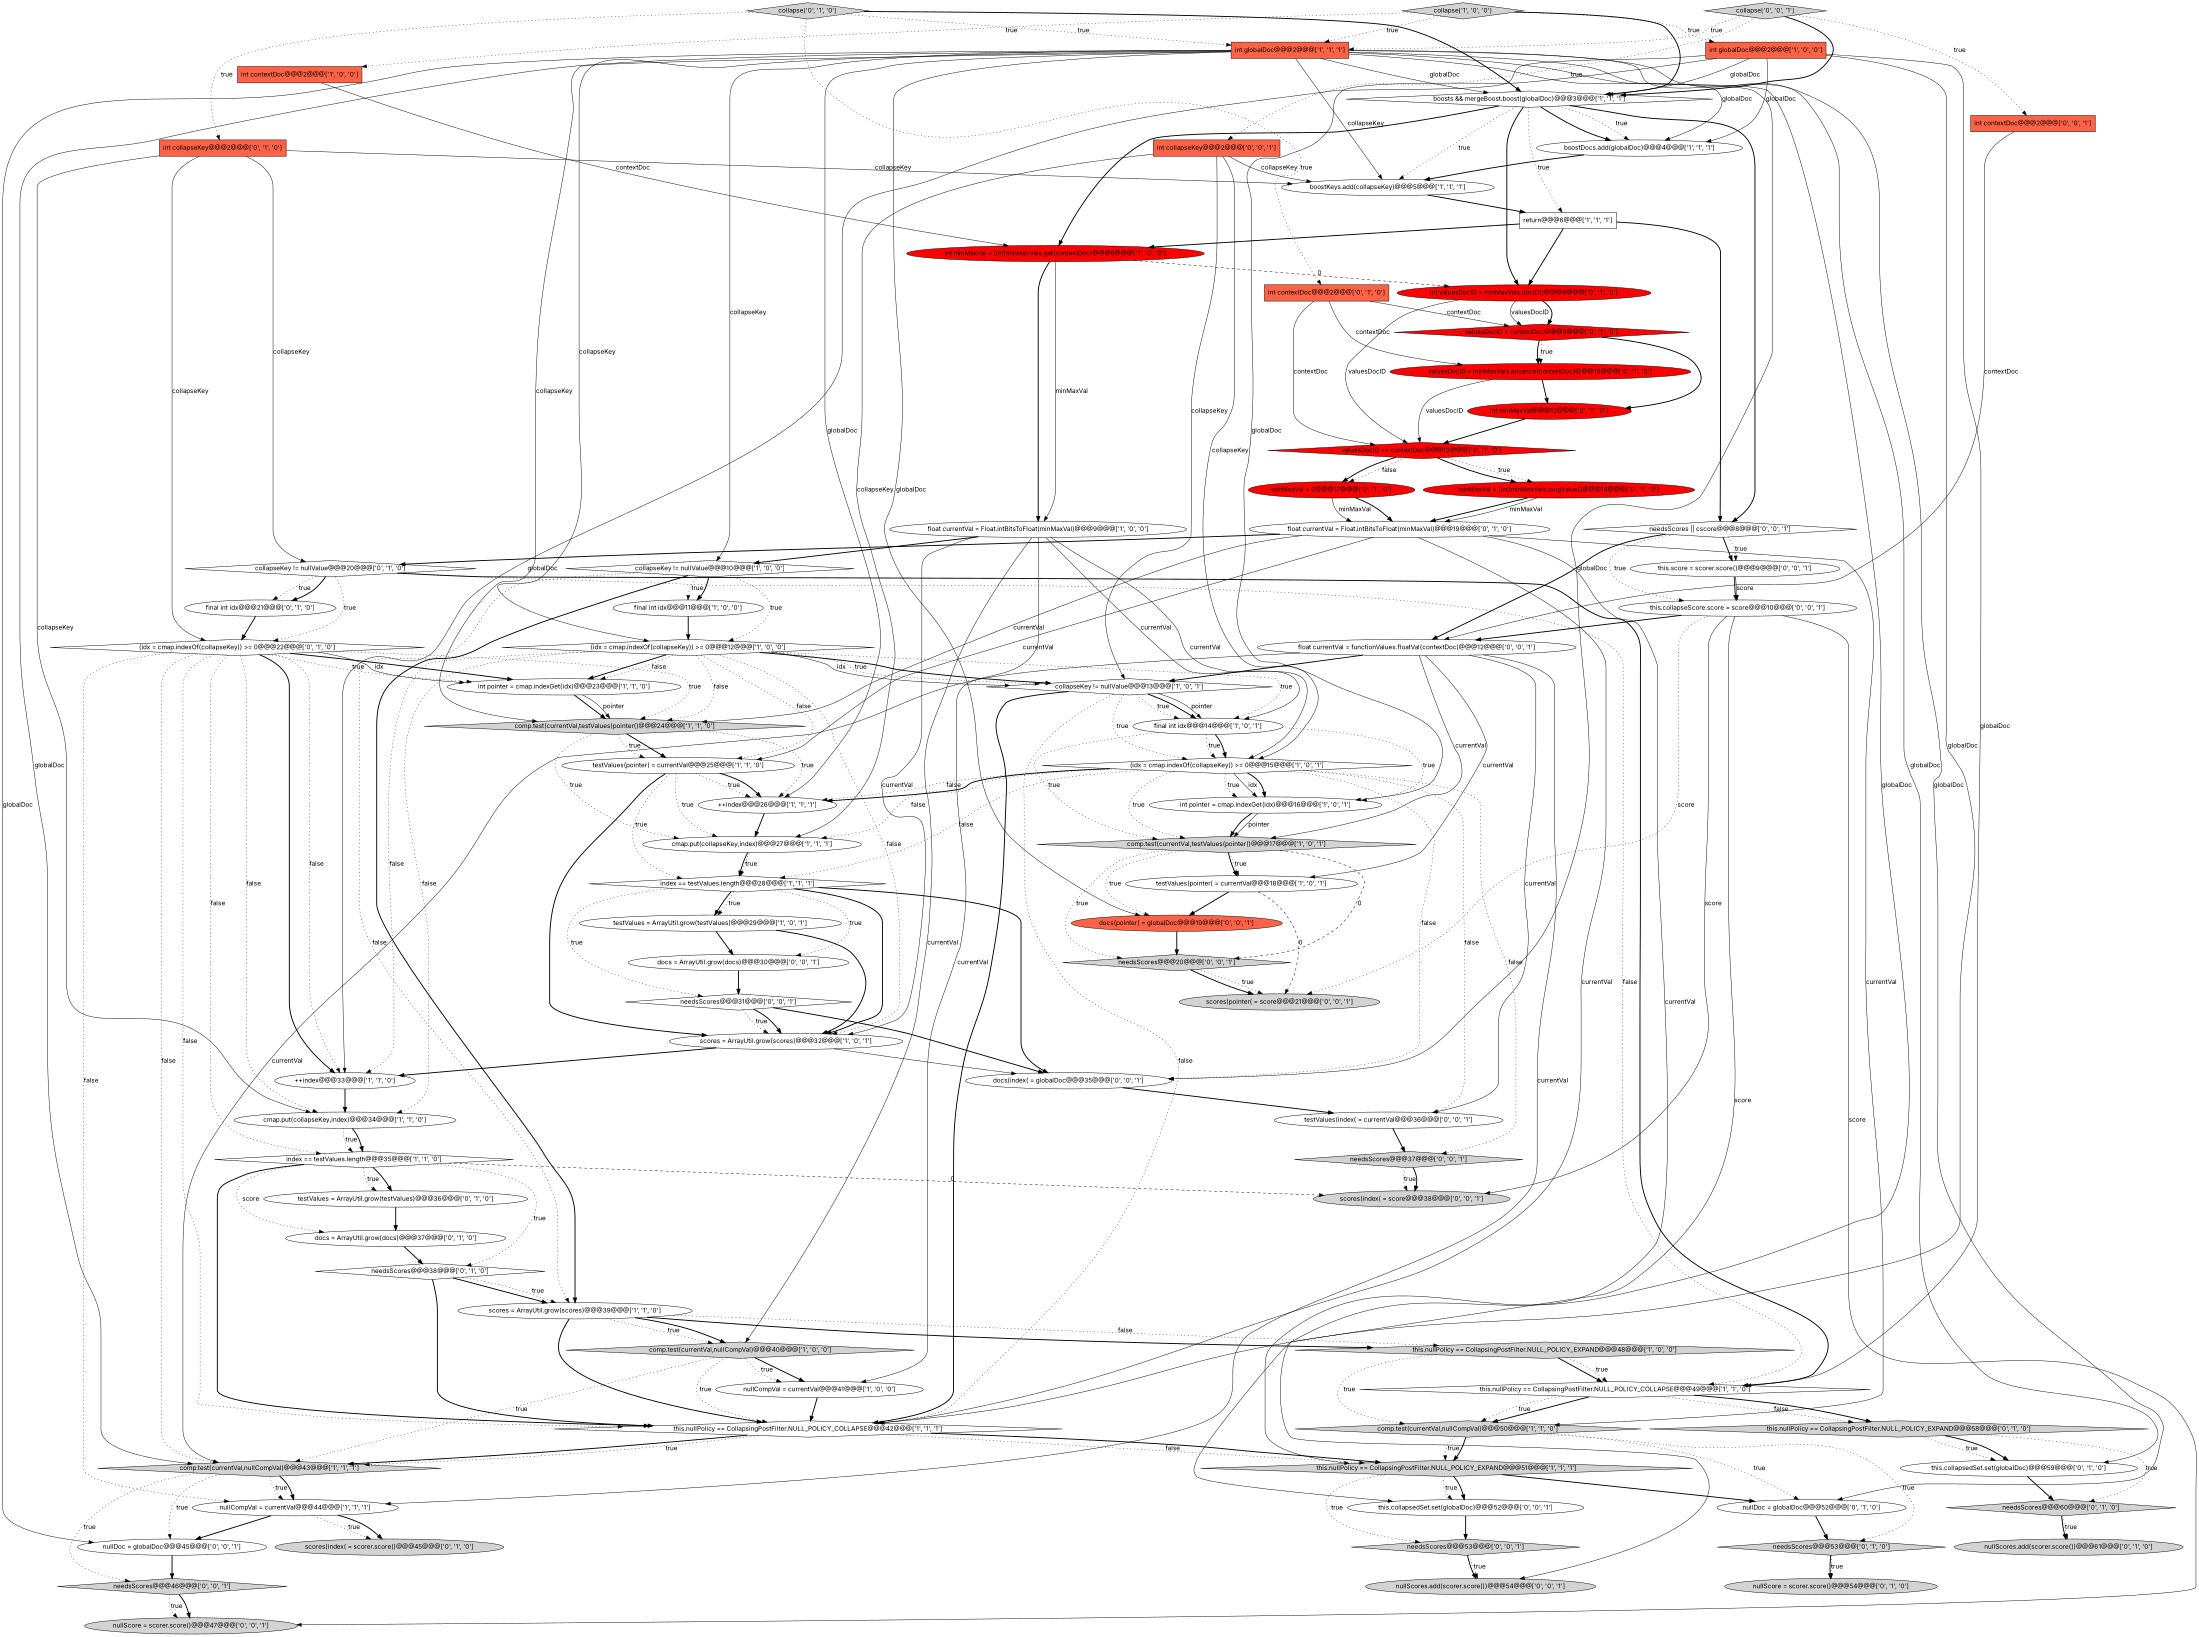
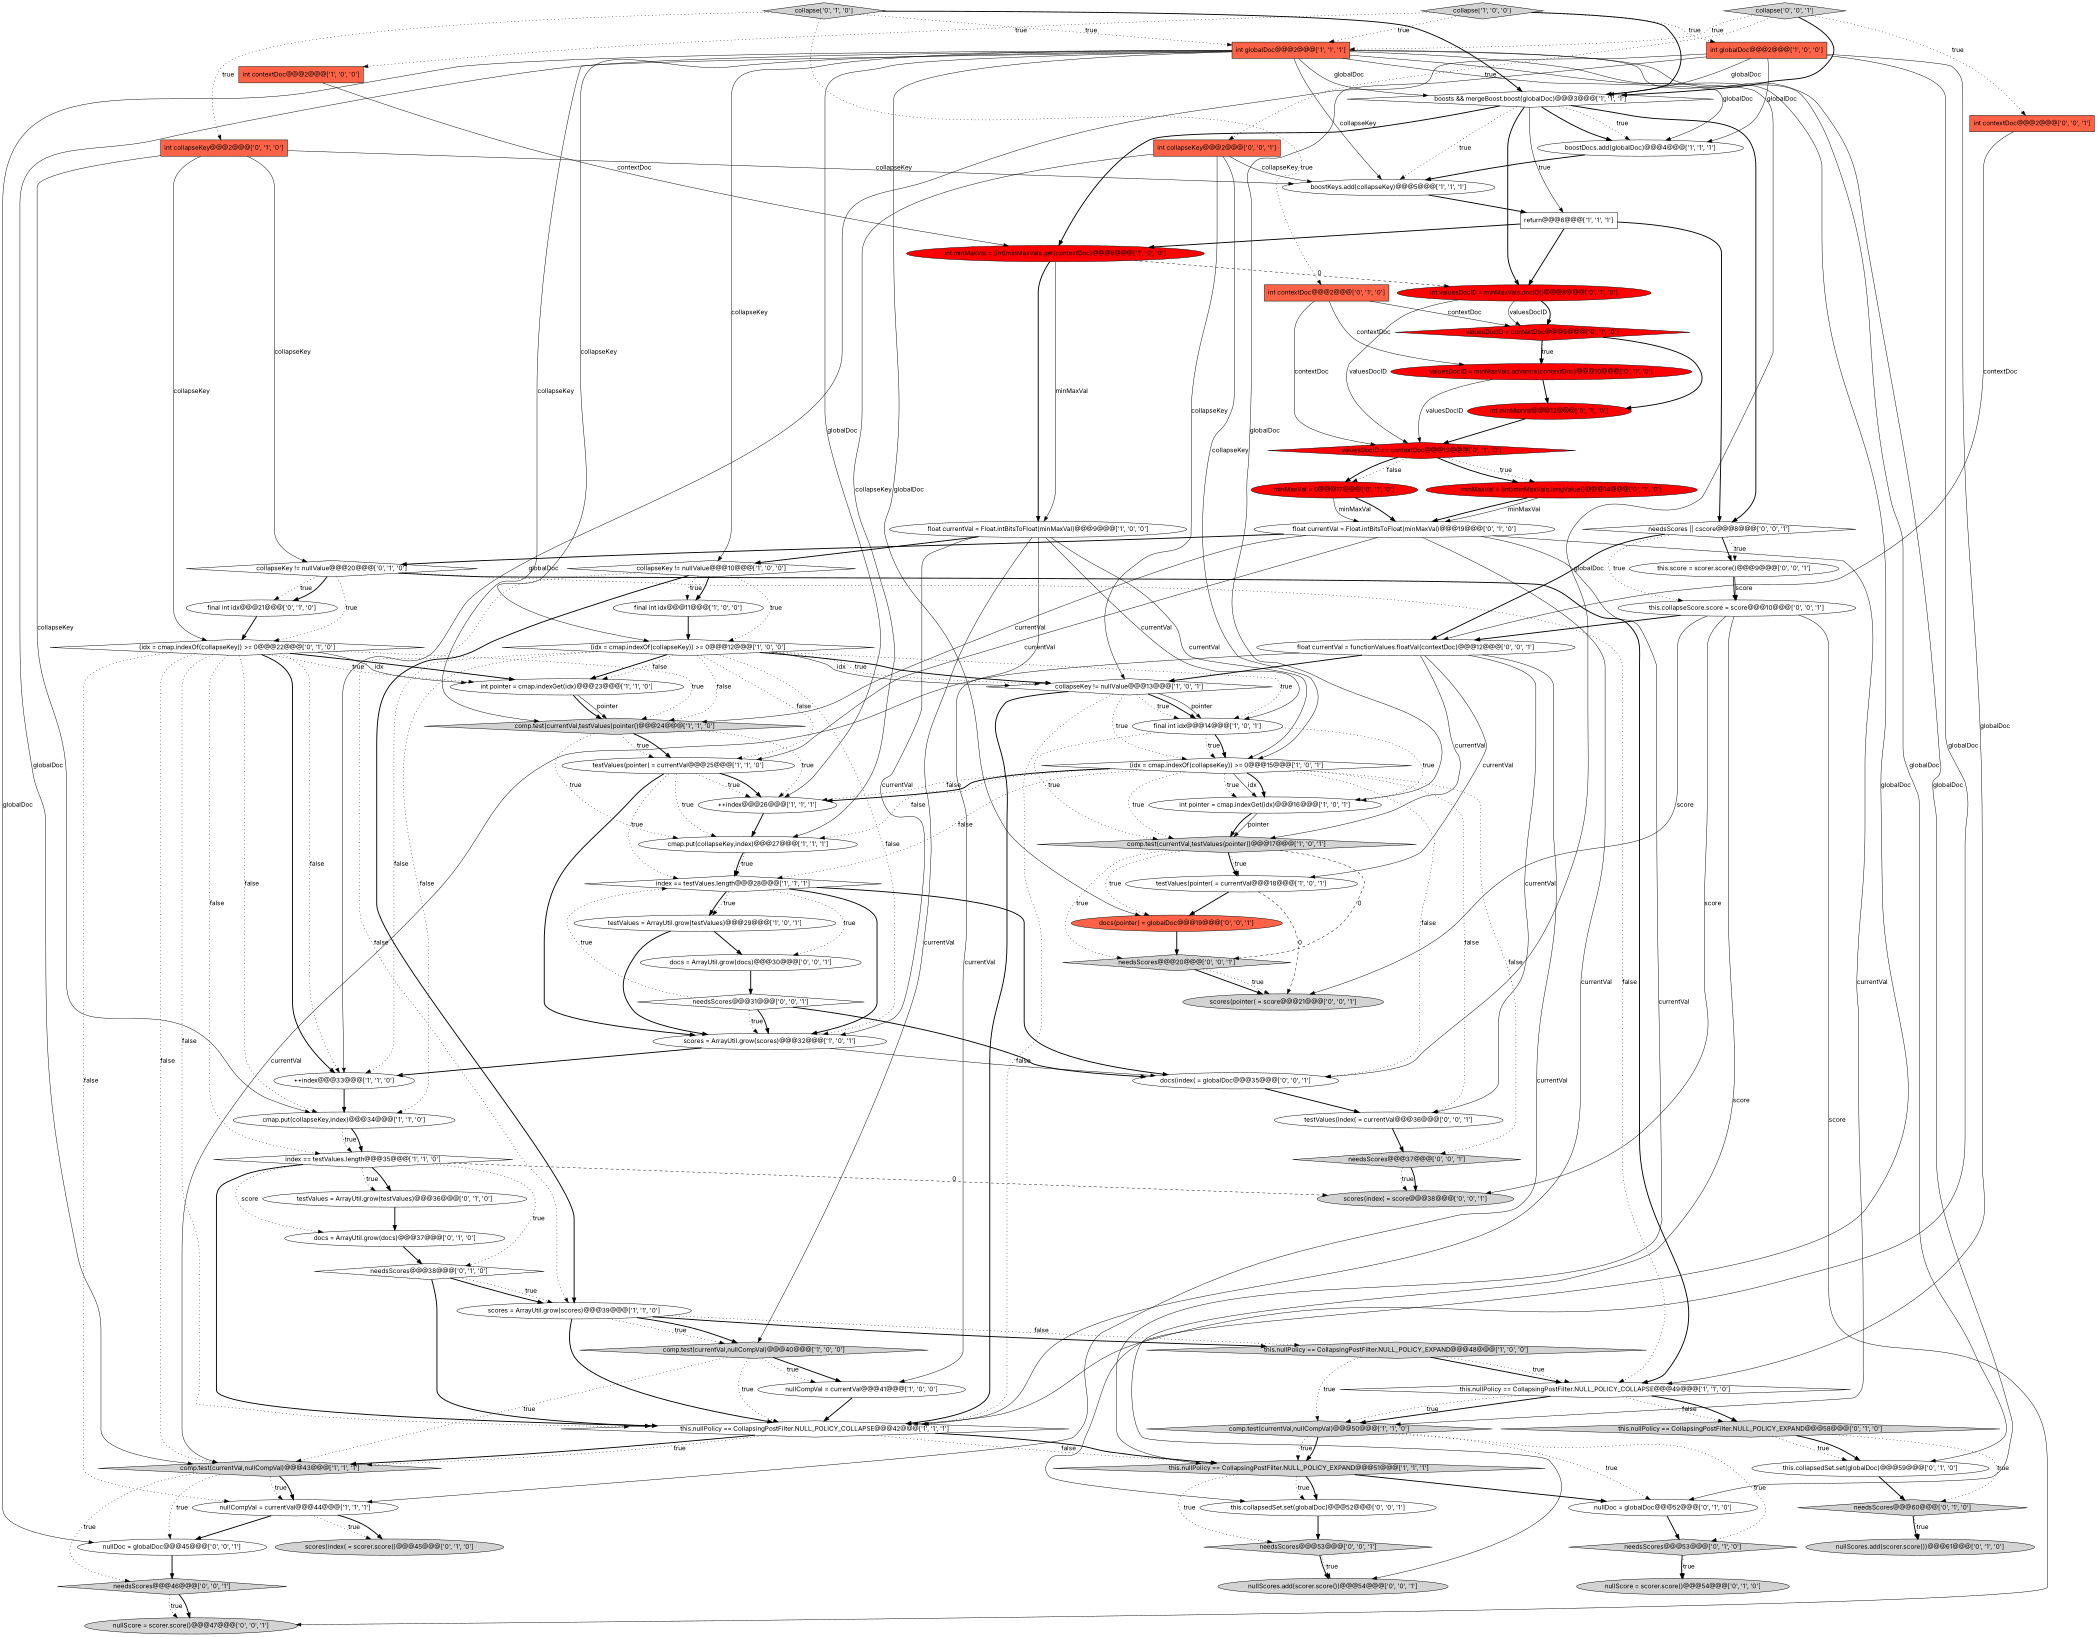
edge "boosts && mergeBoost.boost(globalDoc)@@@3@@@['1', '1', '1']" -> "return@@@6@@@['1', '1', '1']": style dotted -> solid
edge "this.collapseScore.score = score@@@10@@@['0', '0', '1']" -> "scores(pointer( = score@@@21@@@['0', '0', '1']": style dotted -> solid
edge "index == testValues.length@@@28@@@['1', '1', '1']" -> "needsScores@@@31@@@['0', '0', '1']": reversed
